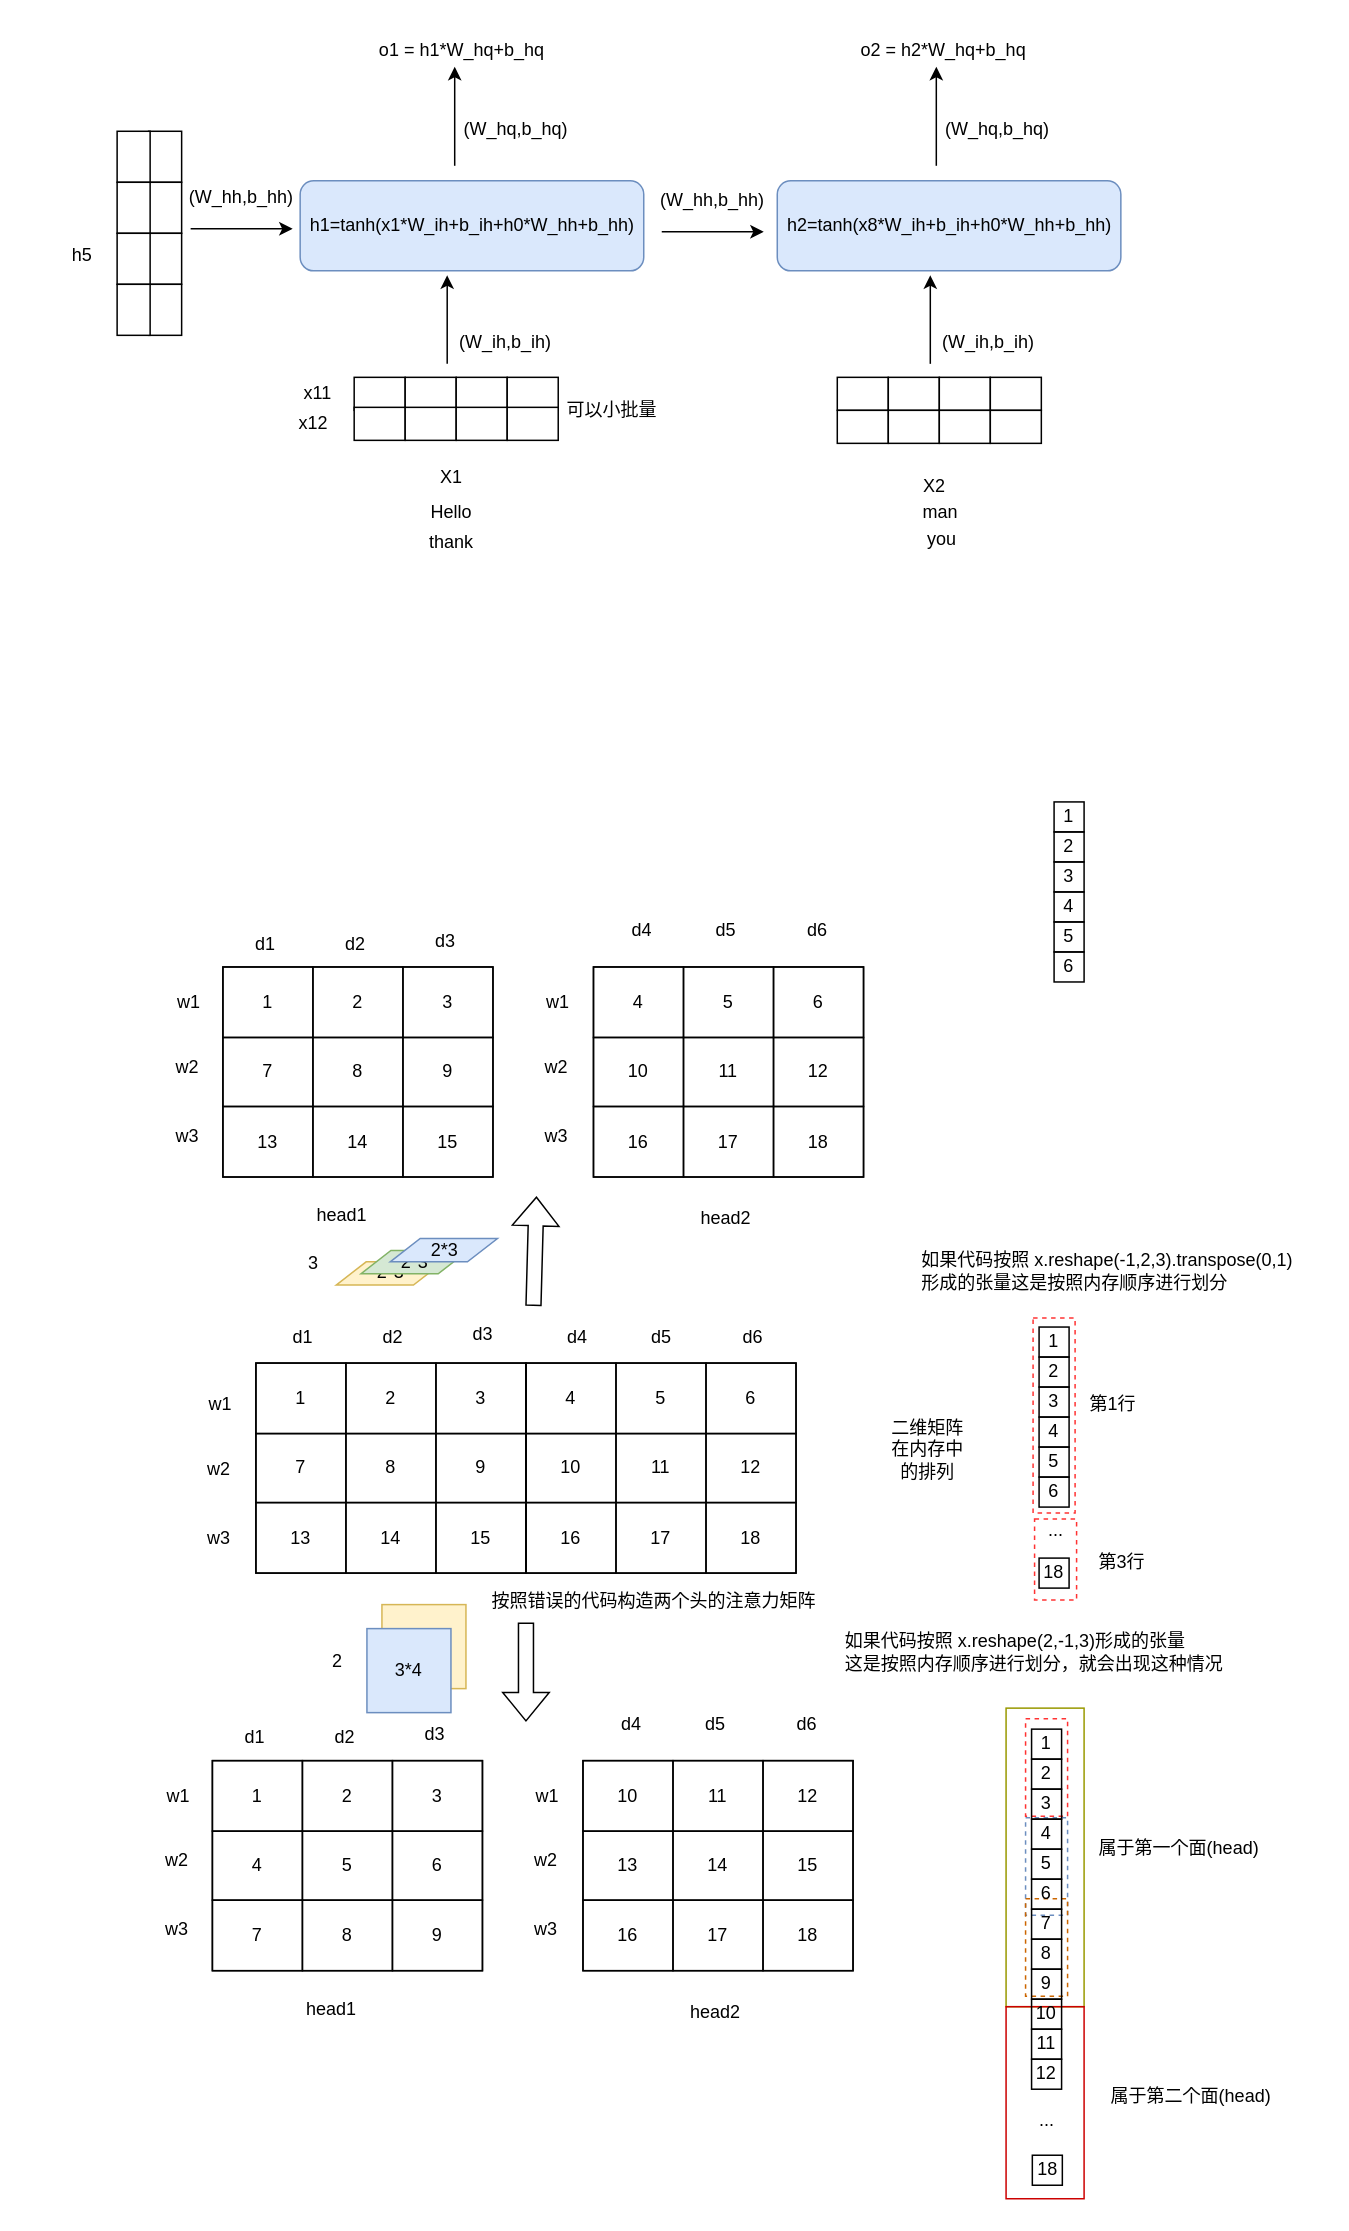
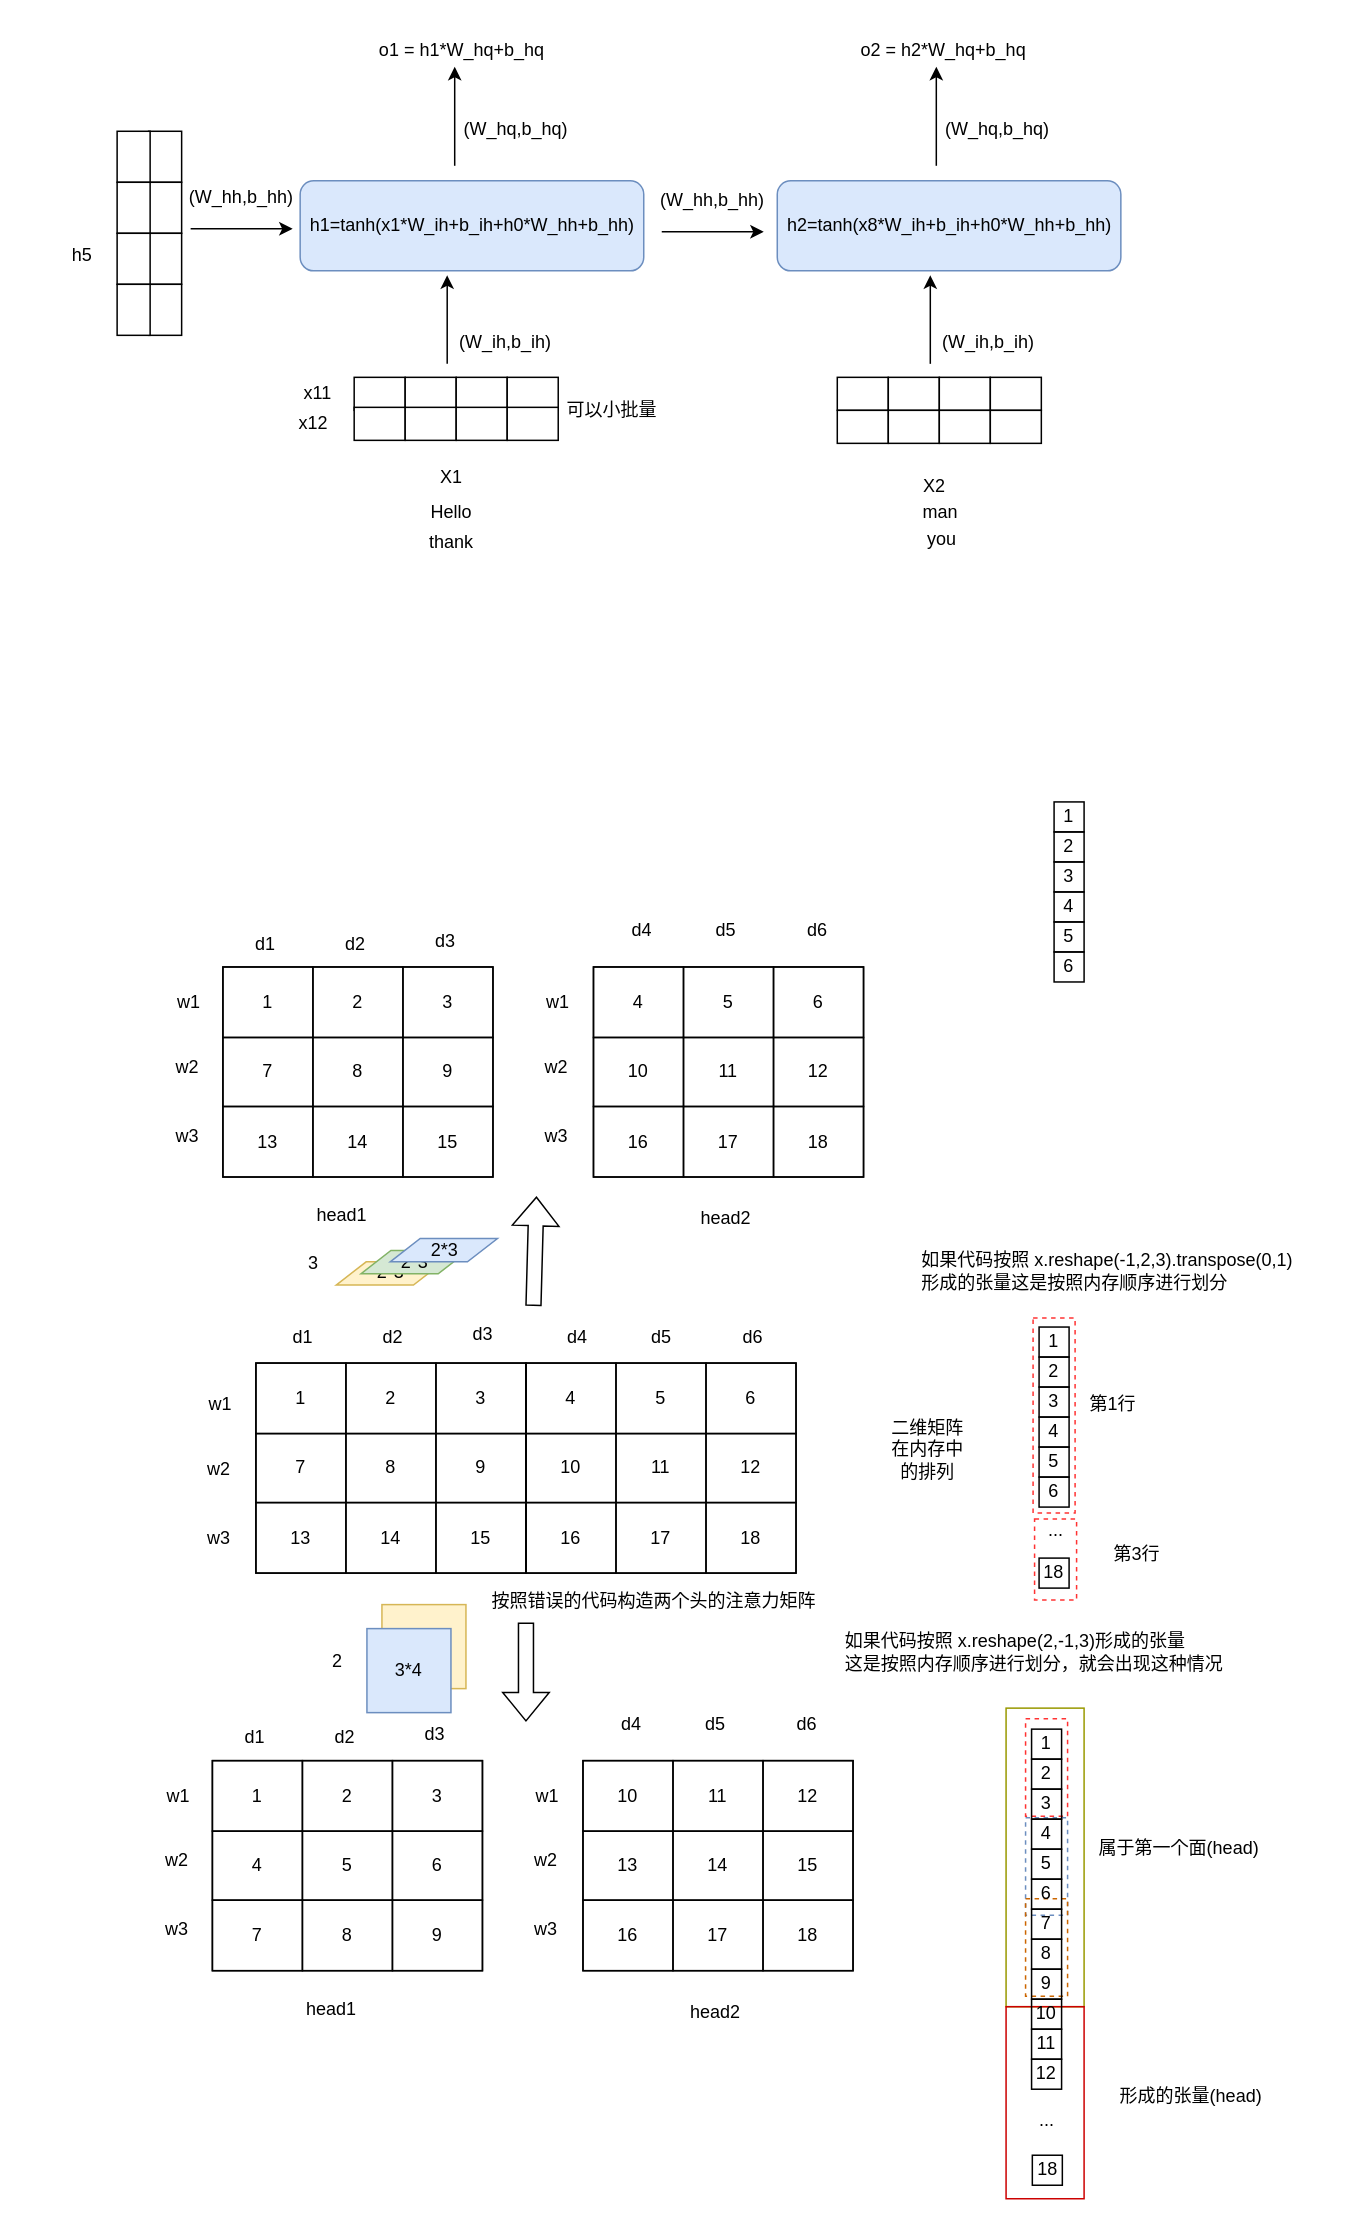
node "第3行": moved (1121, 1562) -> (1136, 1555)
node "属于第二个面(head)": label "属于第二个面(head)" -> "形成的张量(head)"
